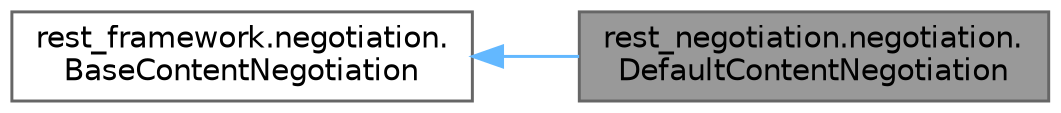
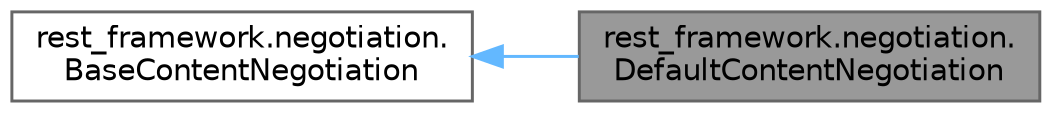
node "rest_negotiation.negotiation. DefaultContentNegotiation": label "rest_negotiation.negotiation. DefaultContentNegotiation" -> "rest_framework.negotiation. DefaultContentNegotiation"
